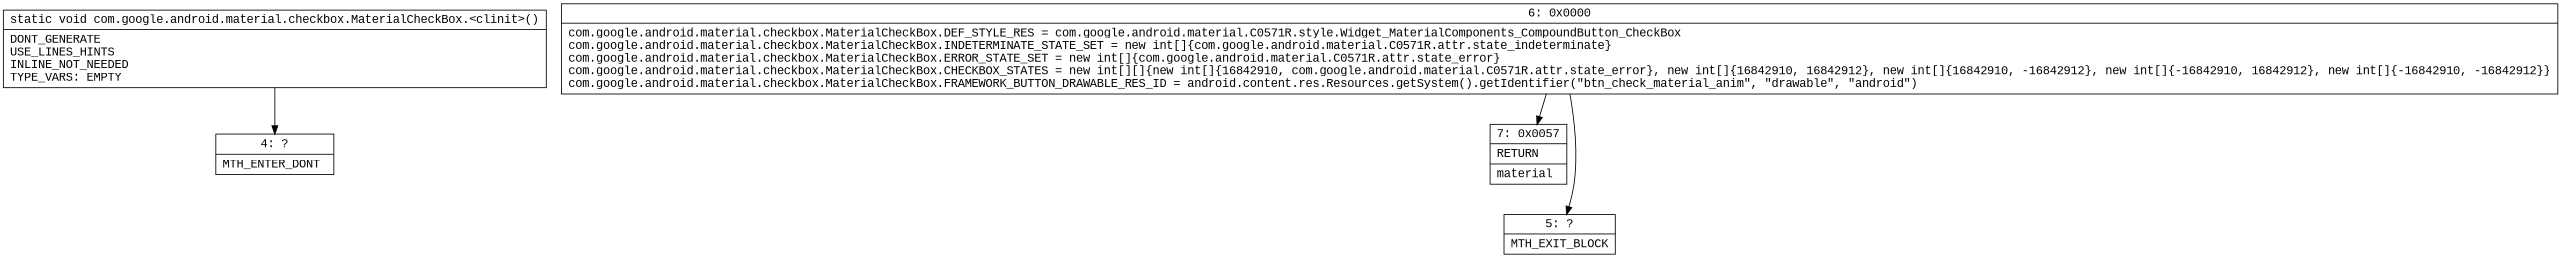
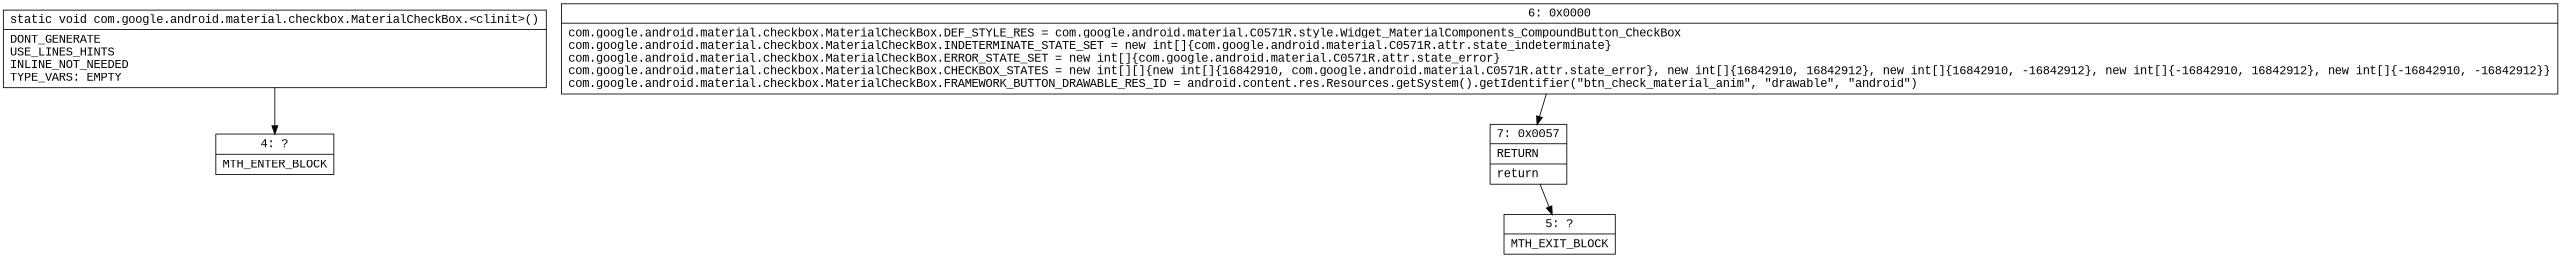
edge "6: 0x0000" -> "5: ?": now "7: 0x0057" -> "5: ?"
node "4: ?": text "MTH_ENTER_DONT" -> "MTH_ENTER_BLOCK"
node "7: 0x0057": text "material" -> "return"
